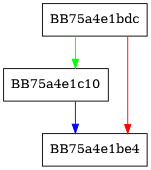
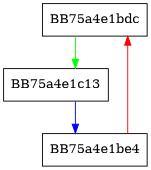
edge "BB75a4e1bdc" -> "BB75a4e1be4": reversed
node "BB75a4e1c10": label "BB75a4e1c10" -> "BB75a4e1c13"
